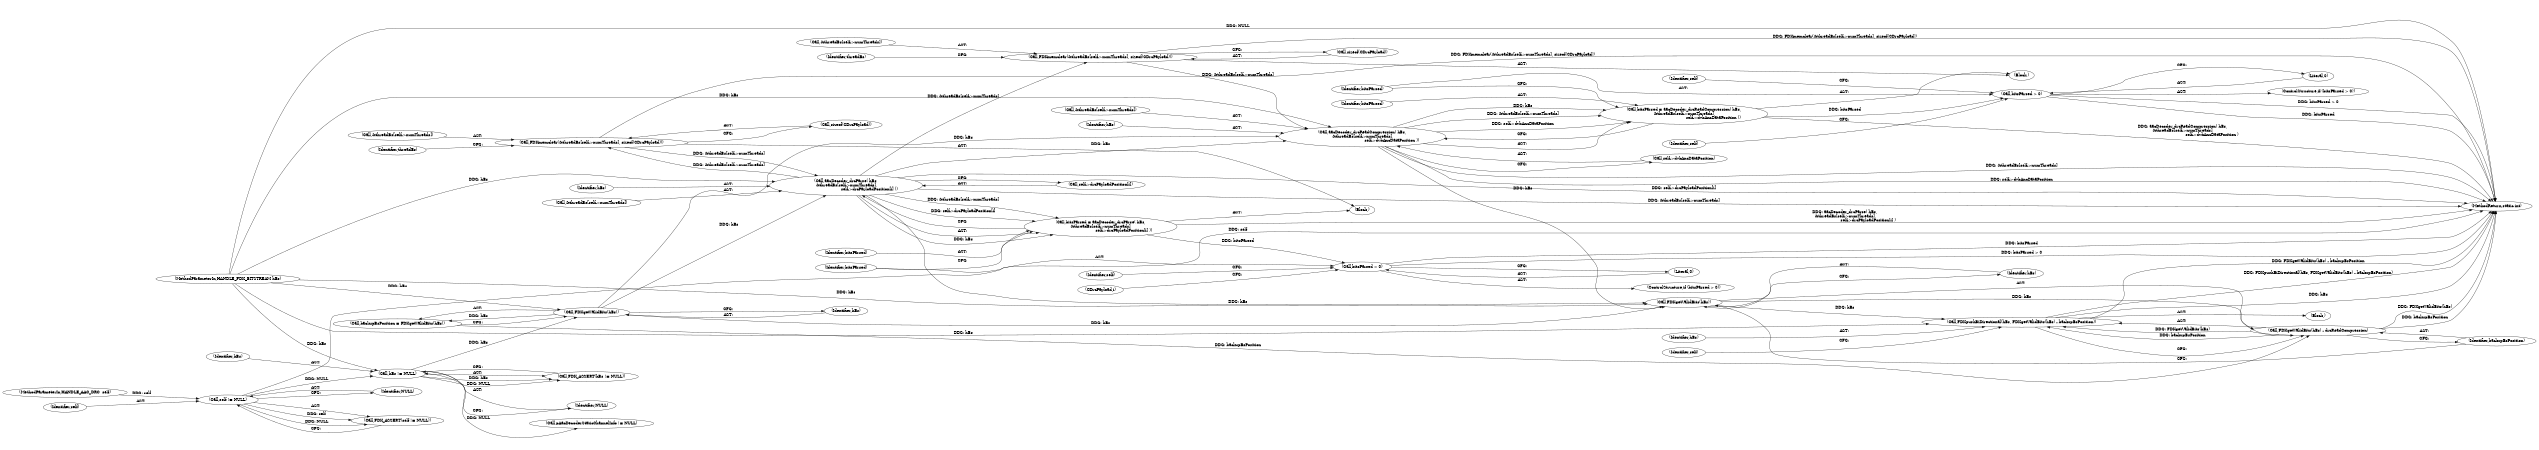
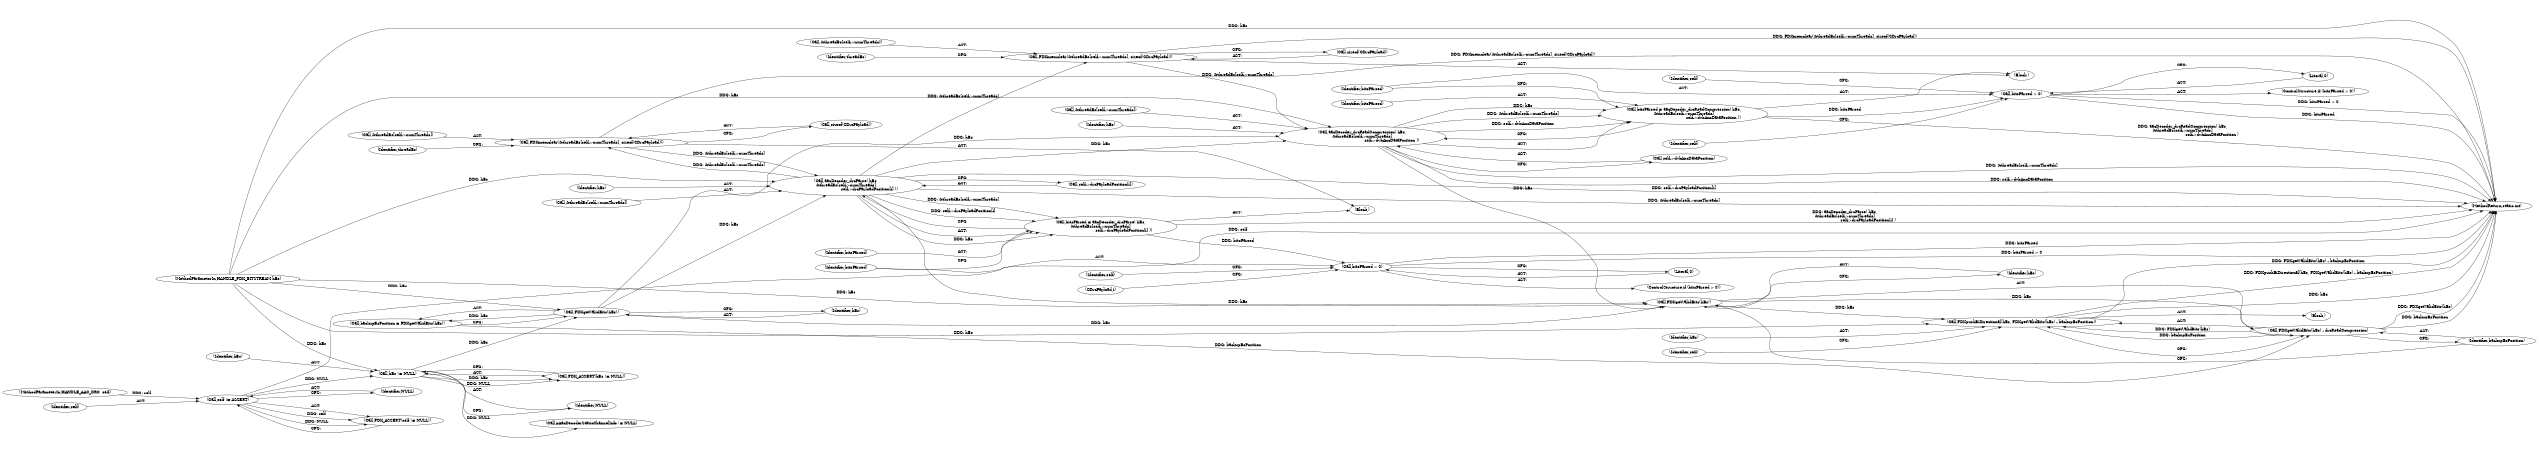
edge "(MethodParameterIn,HANDLE_FDK_BITSTREAM hBs)" -> "(MethodReturn,static int)": label "DDG: NULL" -> "DDG: hBs"
node "(Call,self != NULL)": label "(Call,self != NULL)" -> "(Call,self != ASSERT)"
